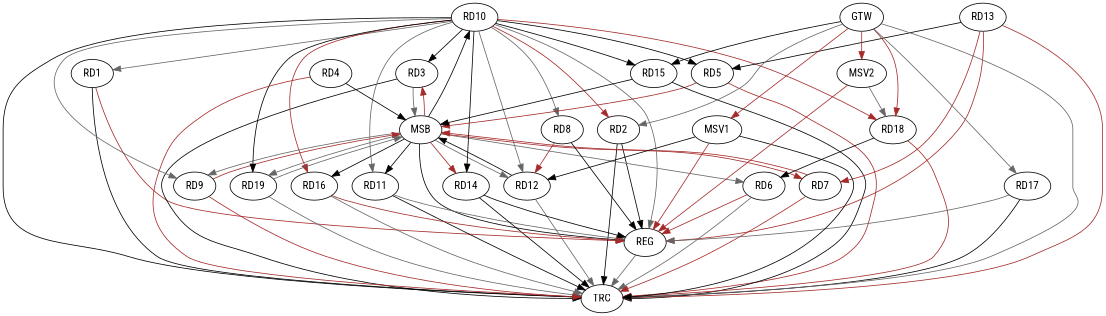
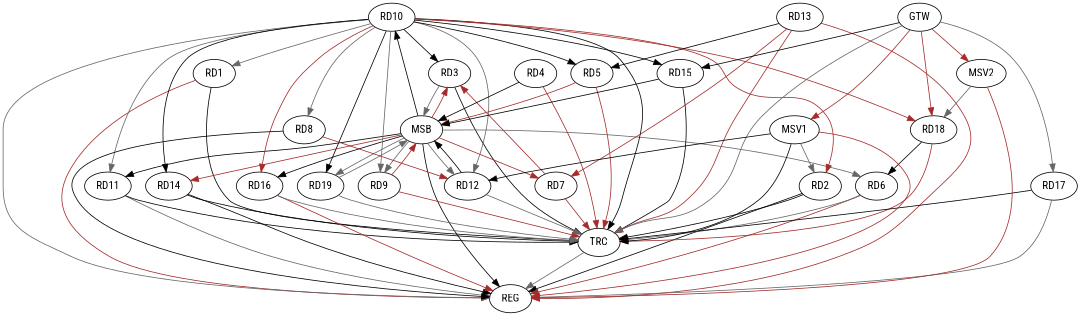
edge "GTW" -> "RD2": now "MSV1" -> "RD2"
edge "RD7" -> "MSB": now "RD7" -> "RD3"
edge "REG" -> "TRC": reversed
